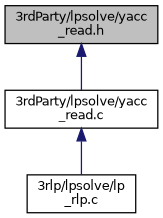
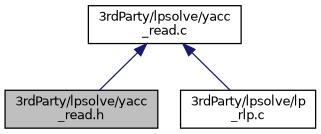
edge "3rdParty/lpsolve/yacc _read.c" -> "3rdParty/lpsolve/yacc _read.h": reversed
node "3rlp/lpsolve/lp _rlp.c": label "3rlp/lpsolve/lp _rlp.c" -> "3rdParty/lpsolve/lp _rlp.c"
